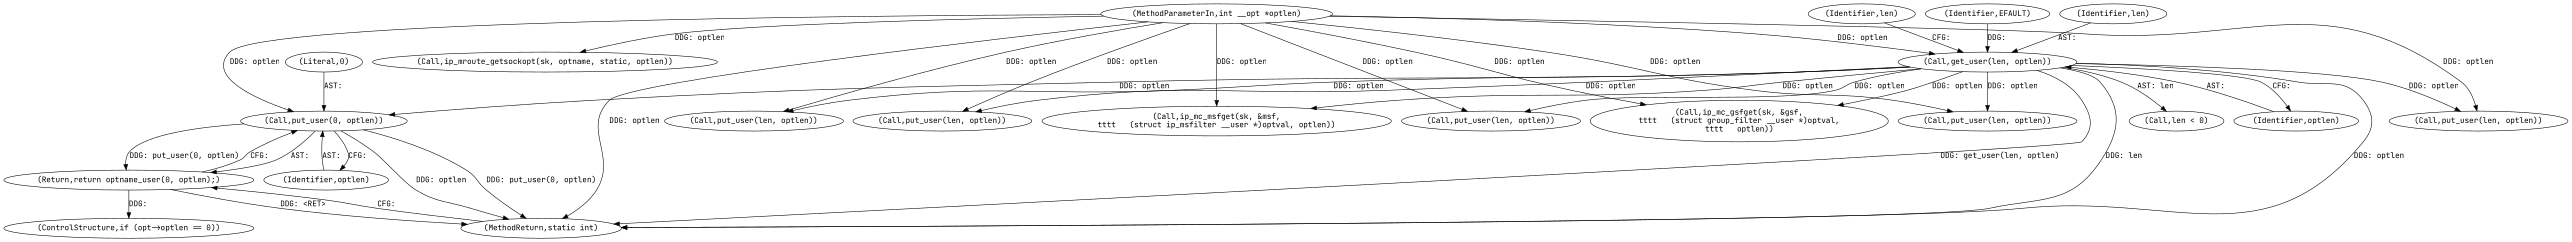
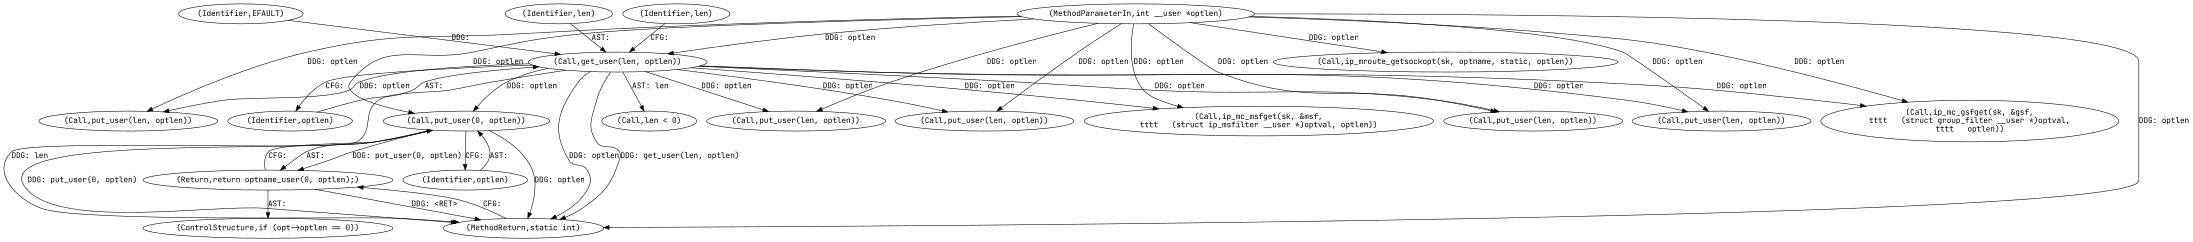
node "(MethodParameterIn,int __opt *optlen)": label "(MethodParameterIn,int __opt *optlen)" -> "(MethodParameterIn,int __user *optlen)"
node "(Literal,0)": removed
edge "(Return,return optname_user(0, optlen);)" -> "(ControlStructure,if (opt->optlen == 0))": label "DDG: " -> "AST: "
